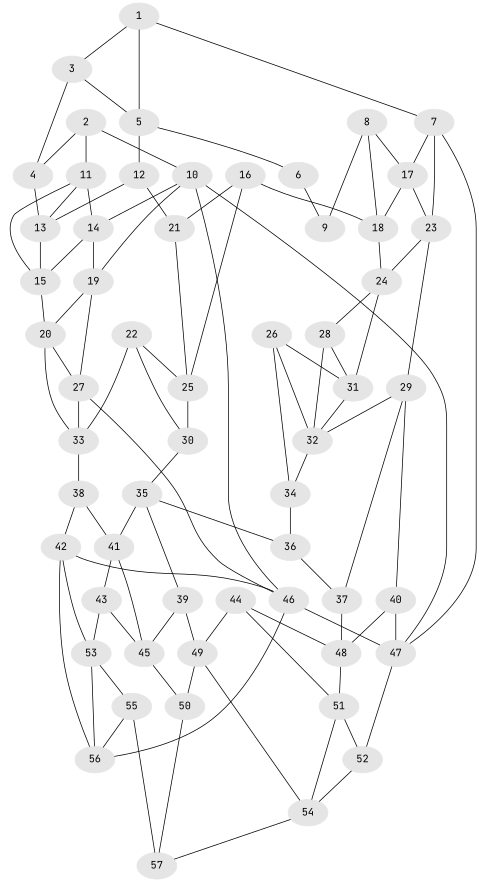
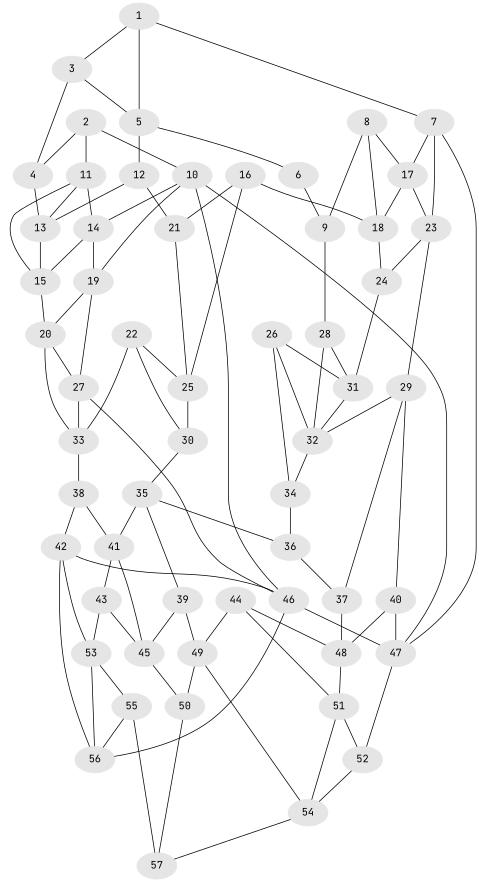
edge "24" -- "28": now "9" -- "28"
